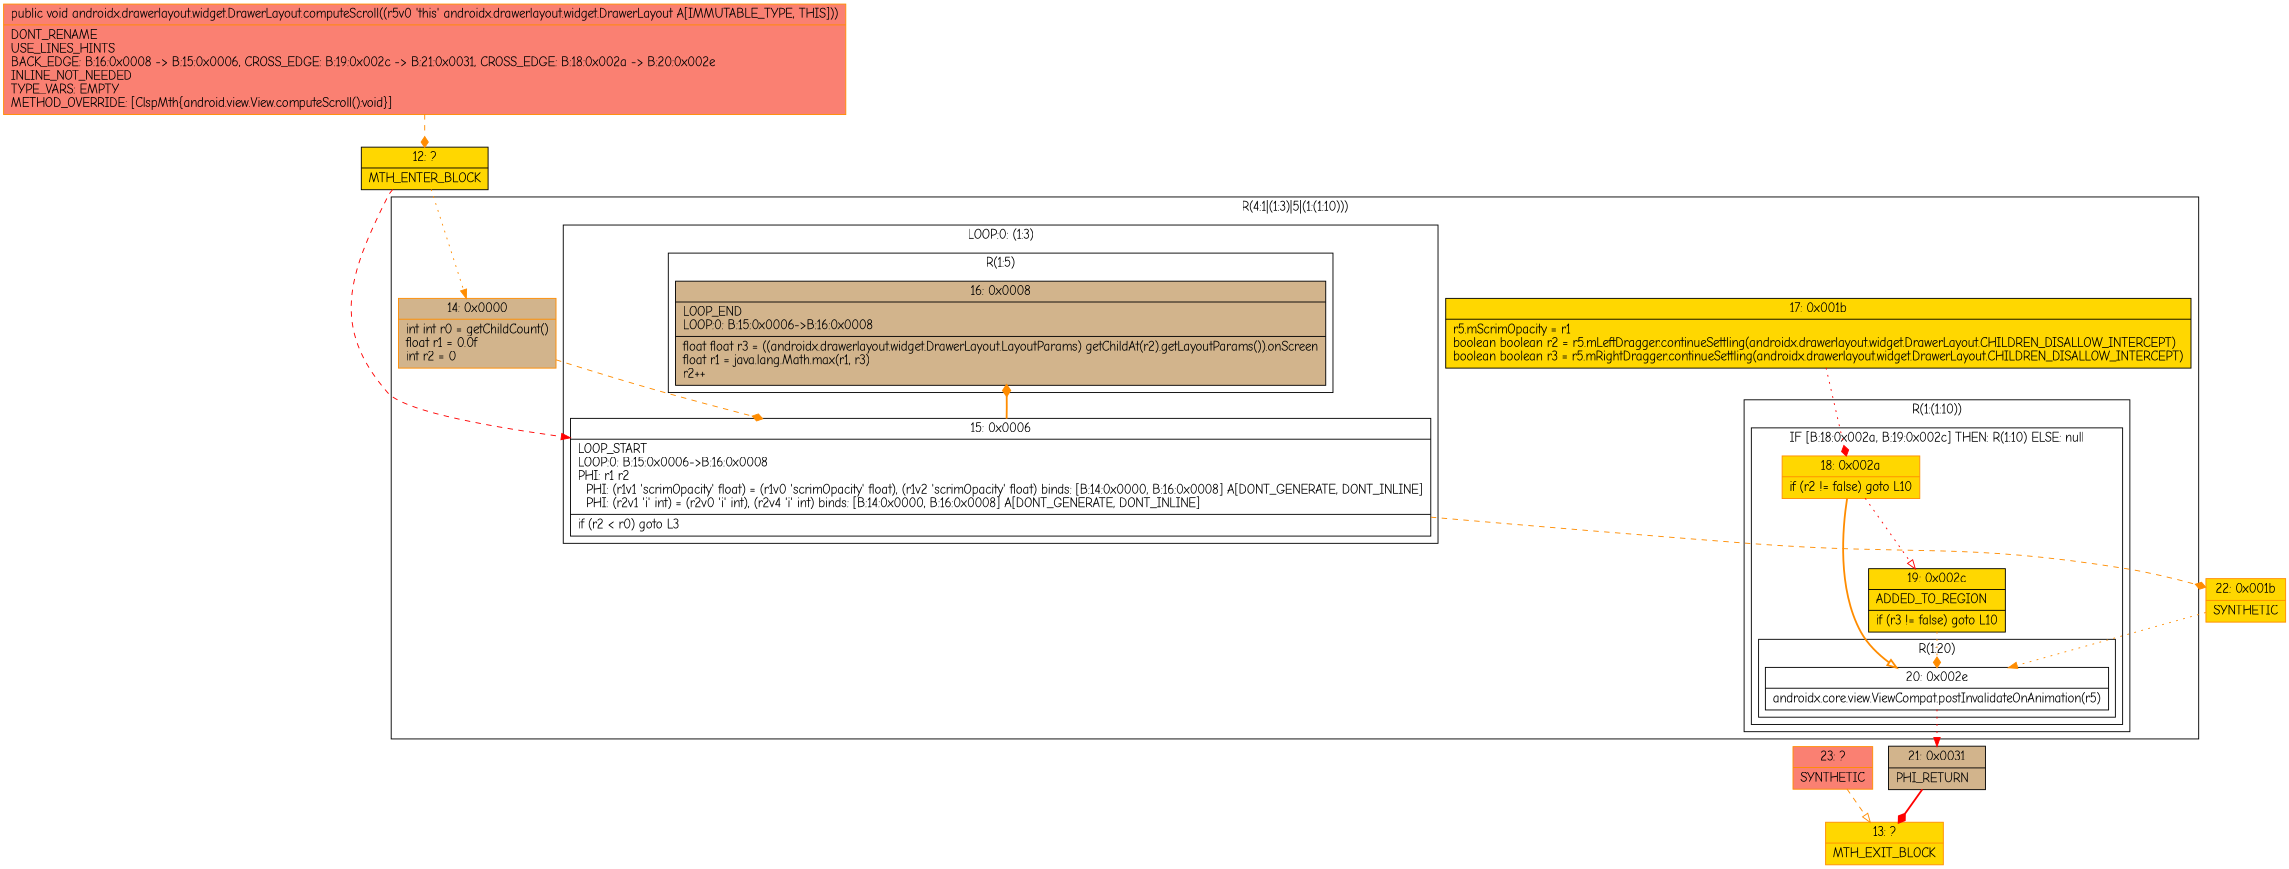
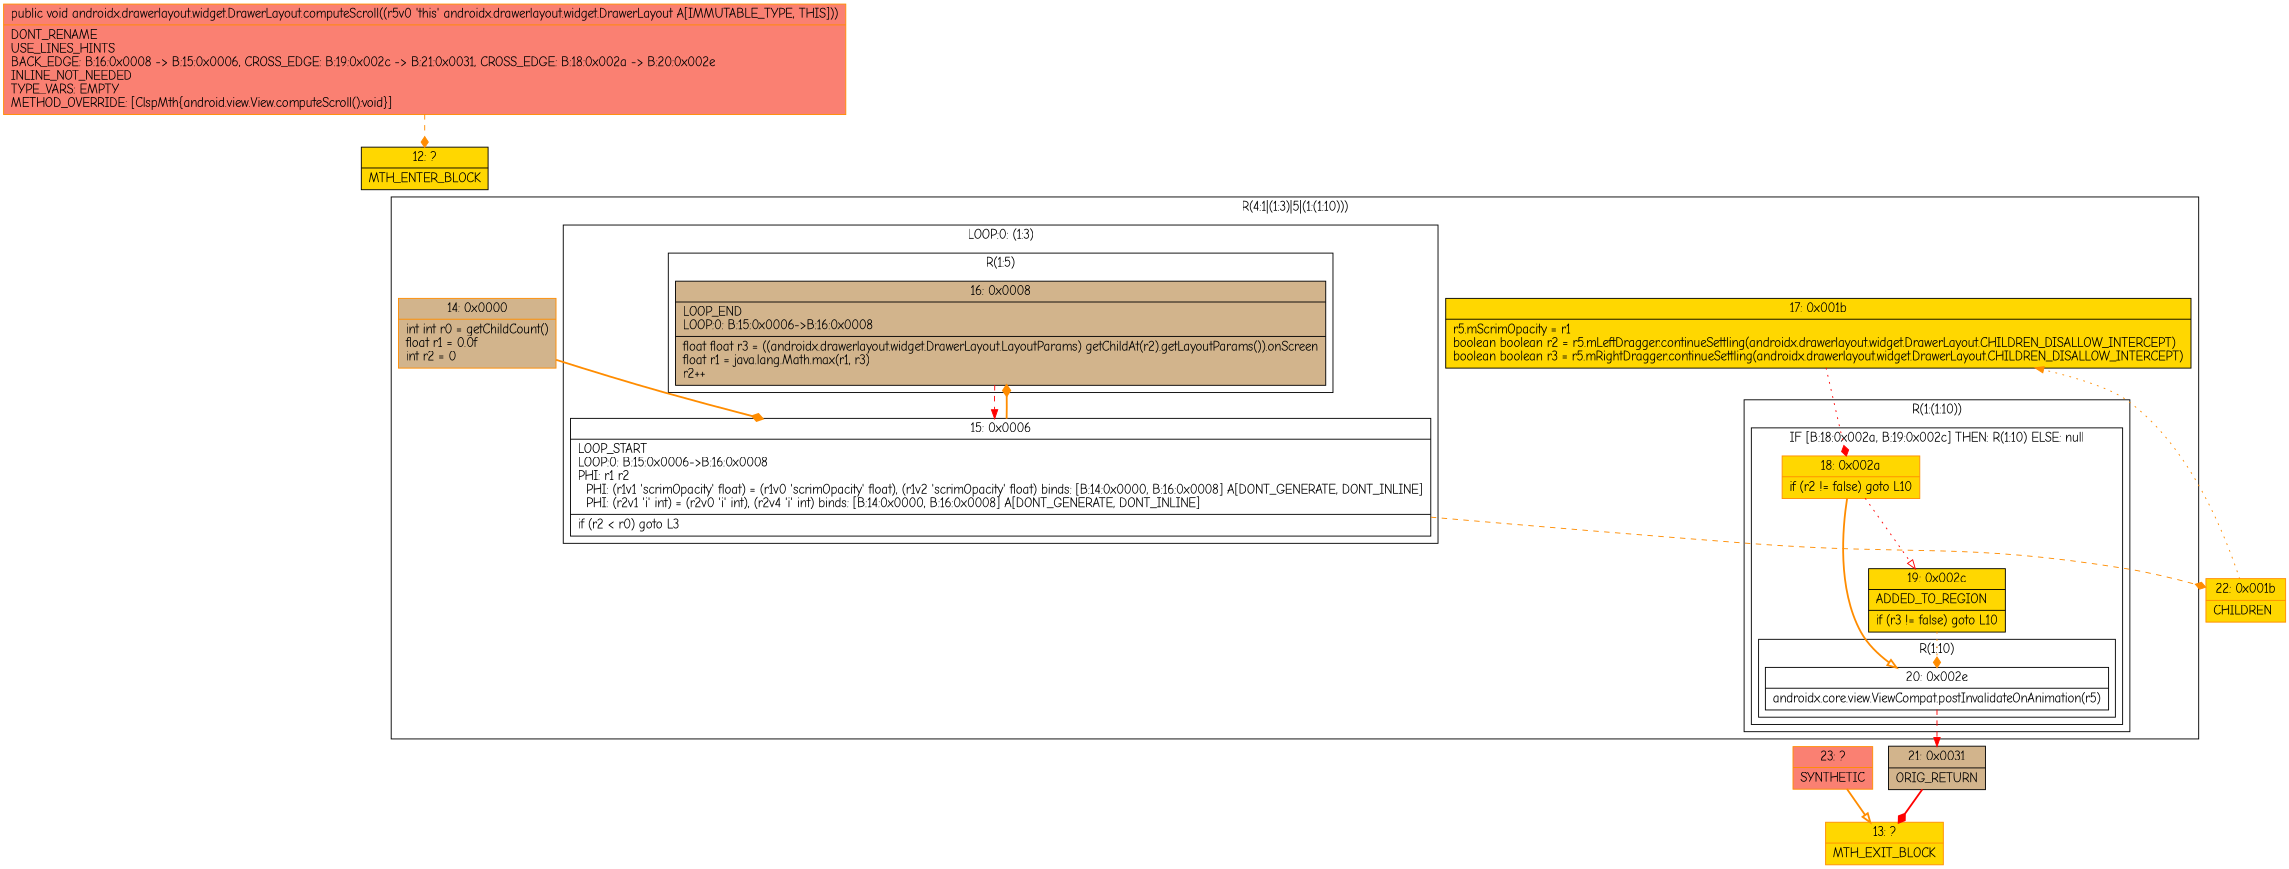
edge "12: ?" -> "14: 0x0000": removed
edge "12: ?" -> "15: 0x0006": now "16: 0x0008" -> "15: 0x0006"
edge "14: 0x0000" -> "15: 0x0006": style dashed -> bold
node "22: 0x001b": text "SYNTHETIC" -> "CHILDREN"
edge "22: 0x001b" -> "20: 0x002e": now "22: 0x001b" -> "17: 0x001b"
cluster "R(1:20)": label "R(1:20)" -> "R(1:10)"
edge "20: 0x002e" -> "21: 0x0031": style dotted -> dashed
node "21: 0x0031": text "PHI_RETURN" -> "ORIG_RETURN"
edge "23: ?" -> "13: ?": style dashed -> bold
